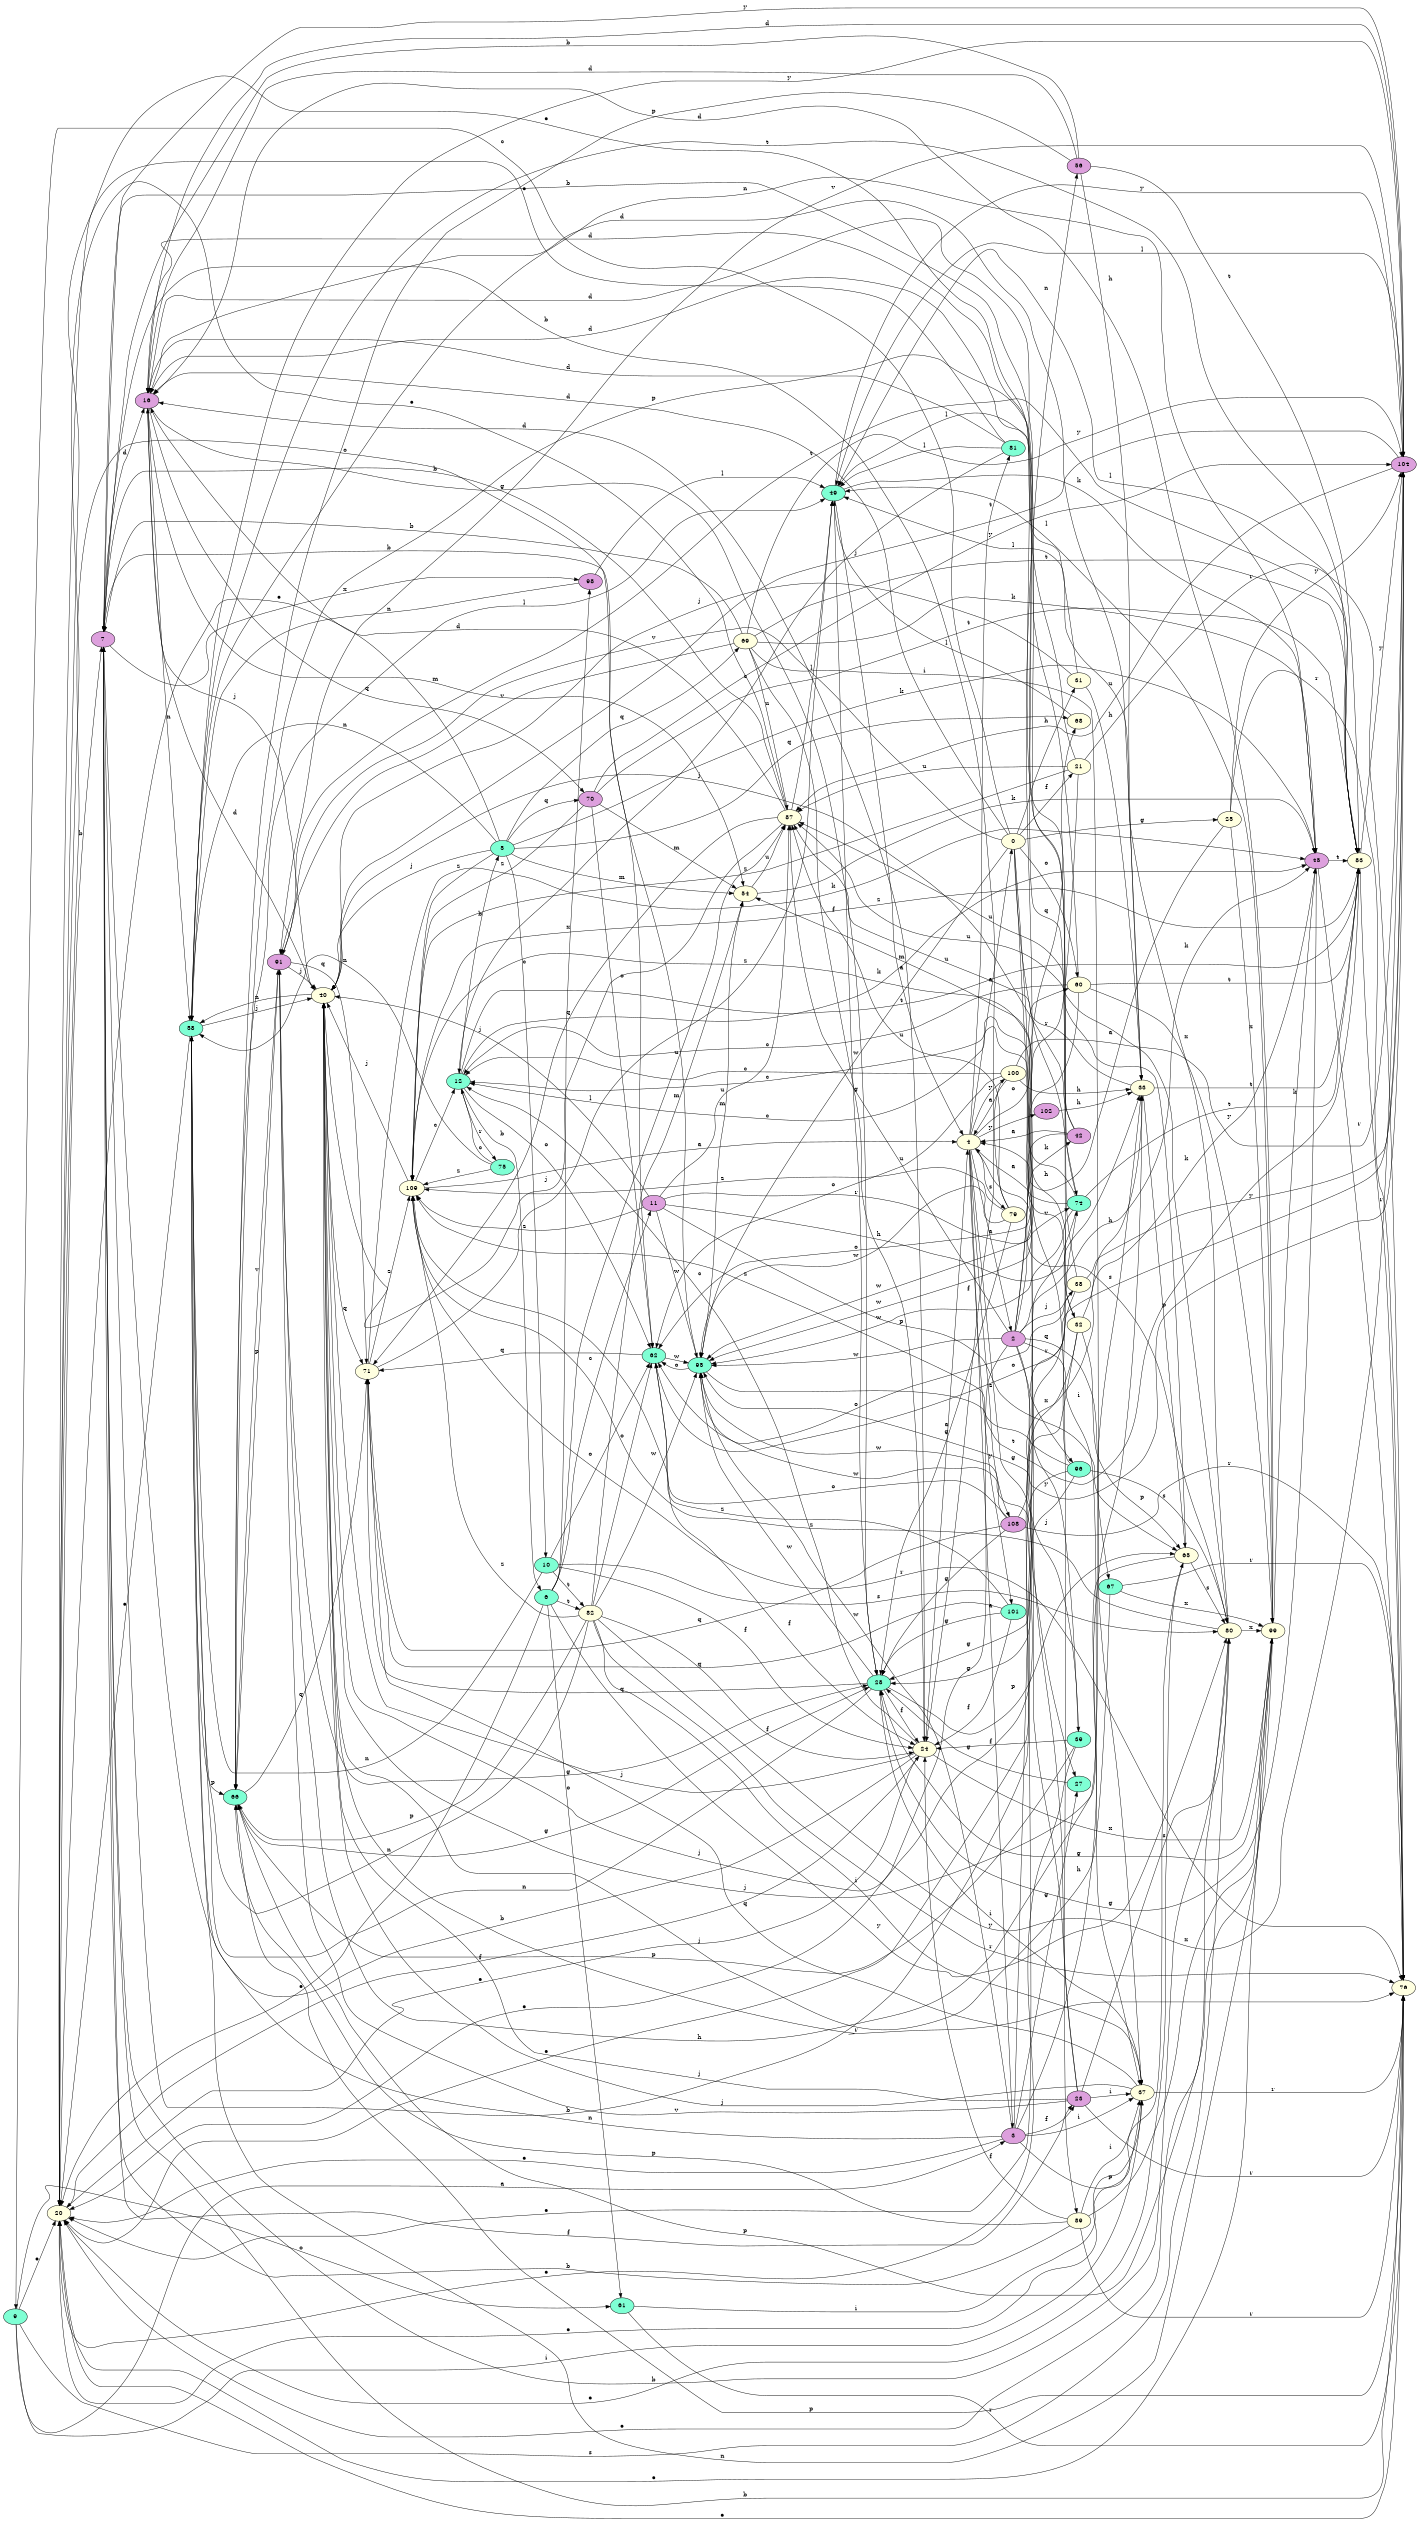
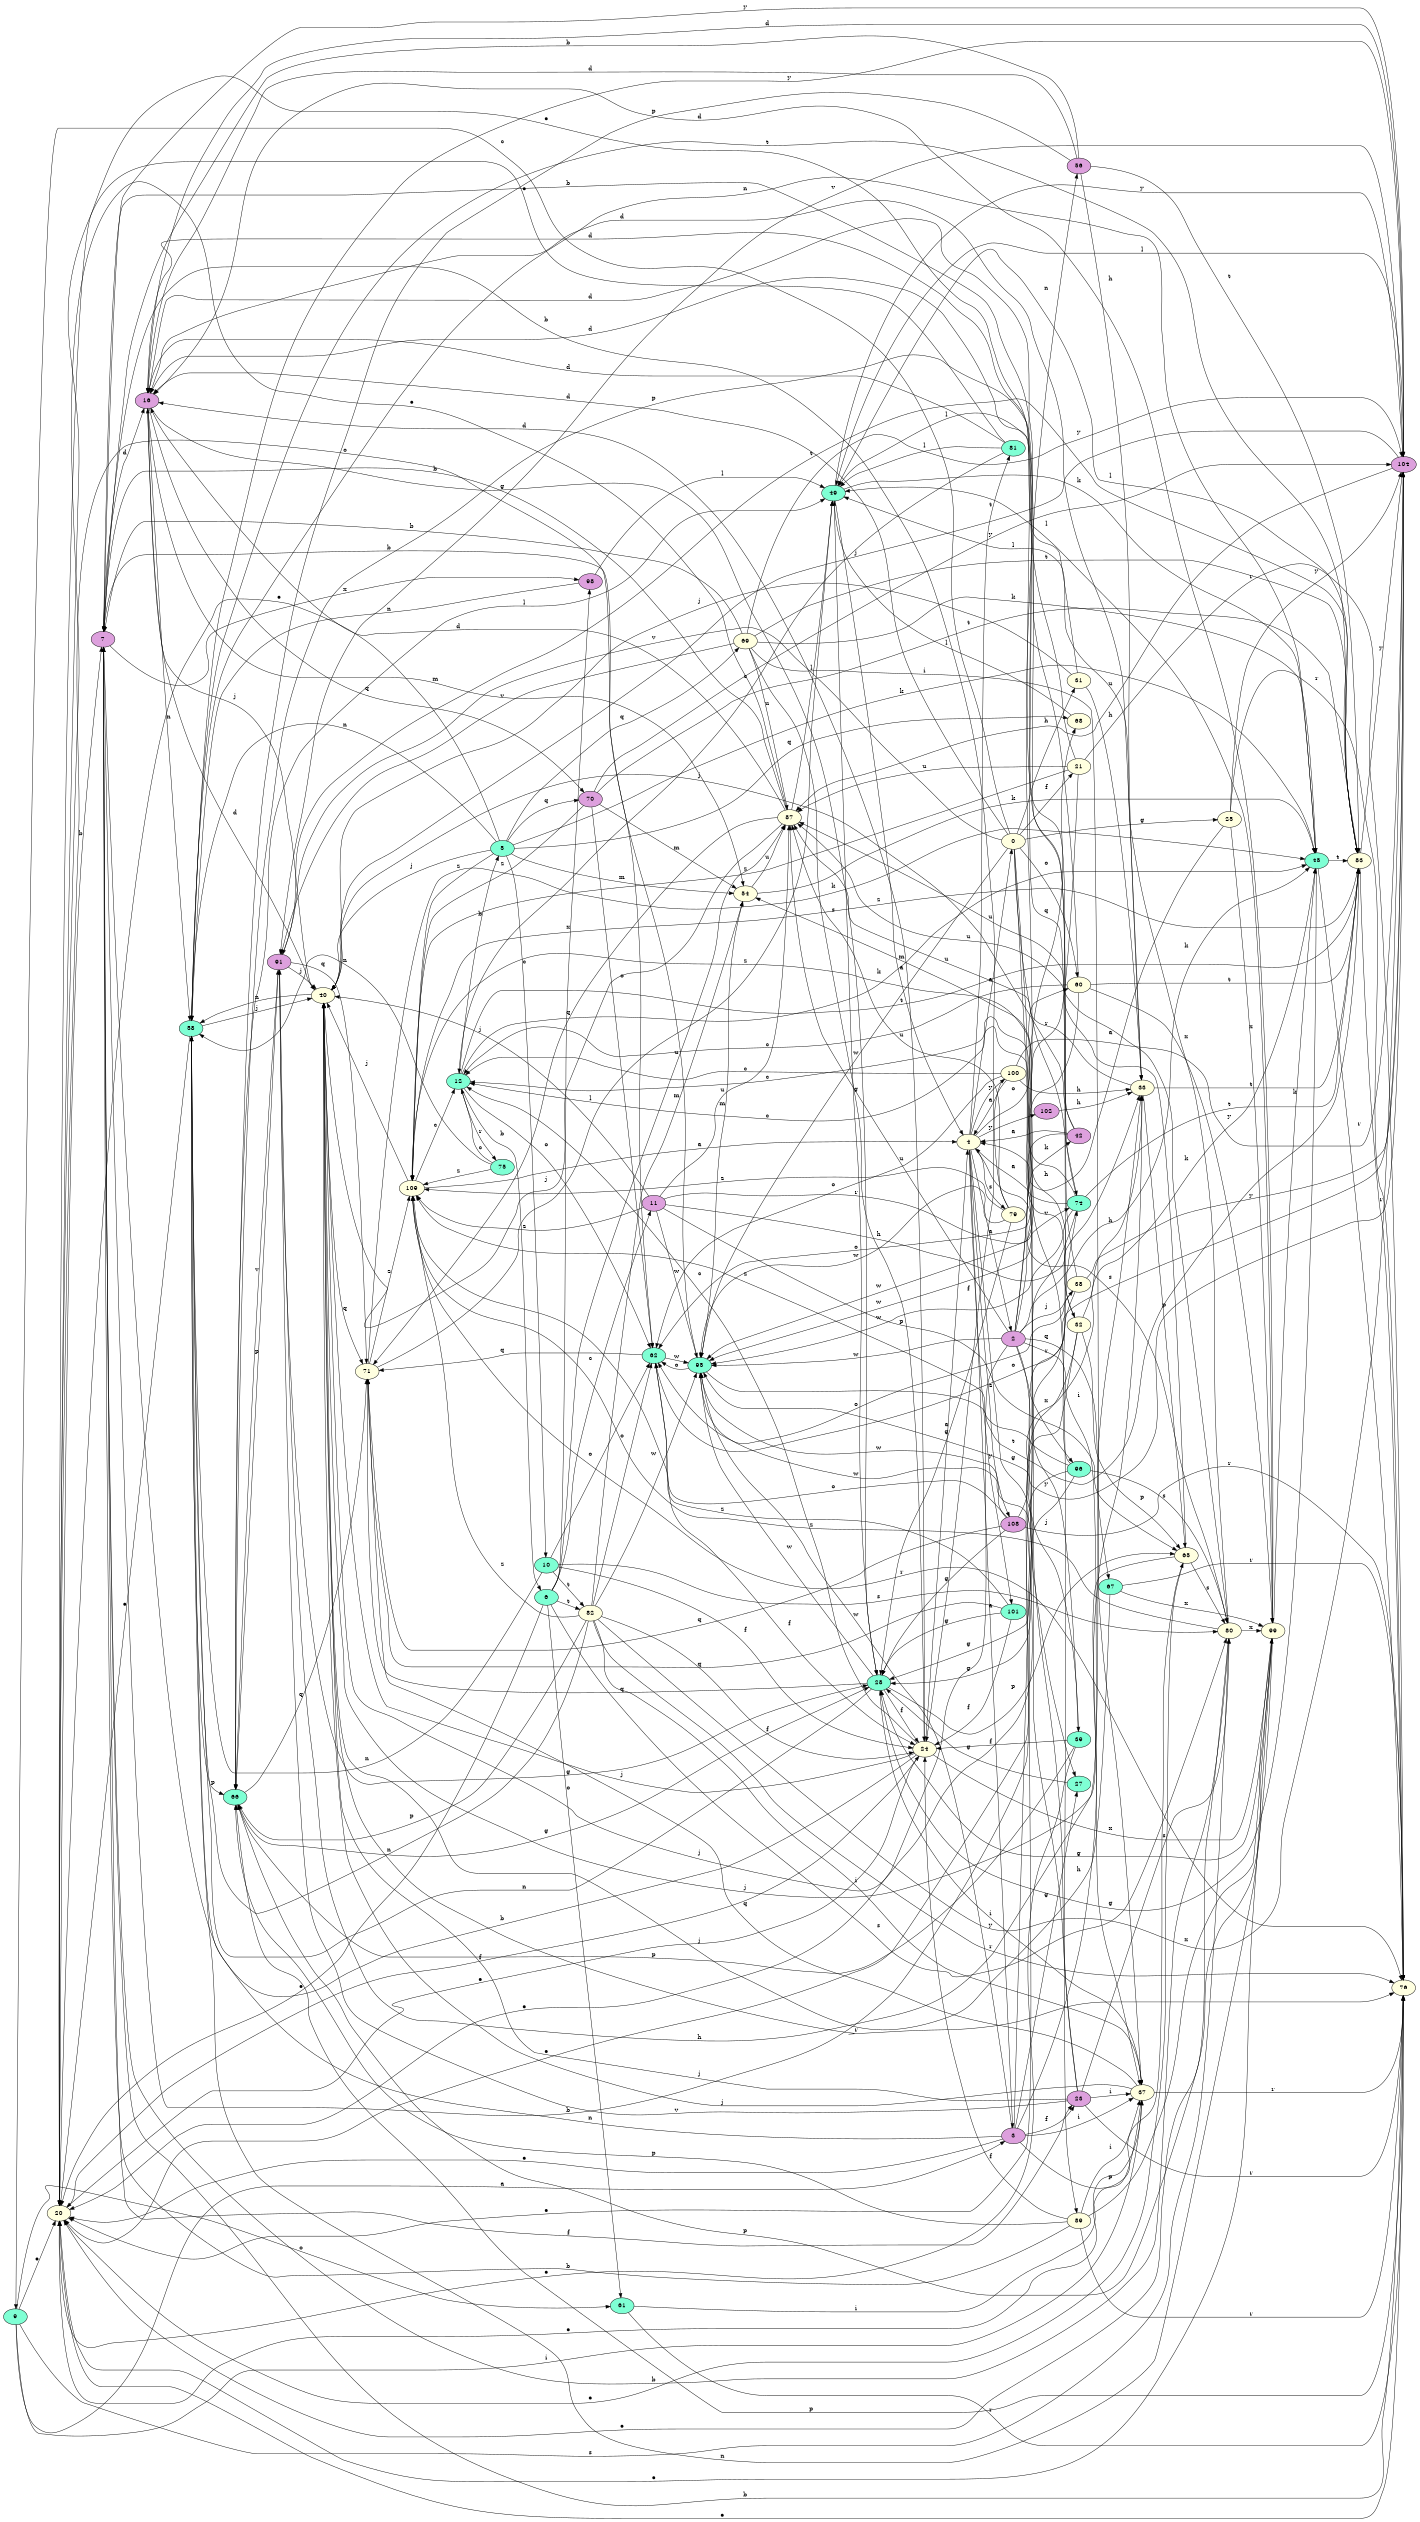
node "45": fillcolor plum -> aquamarine
edge "69" -> "24": label "f" -> "s"
edge "6" -> "80": label "y" -> "s"
